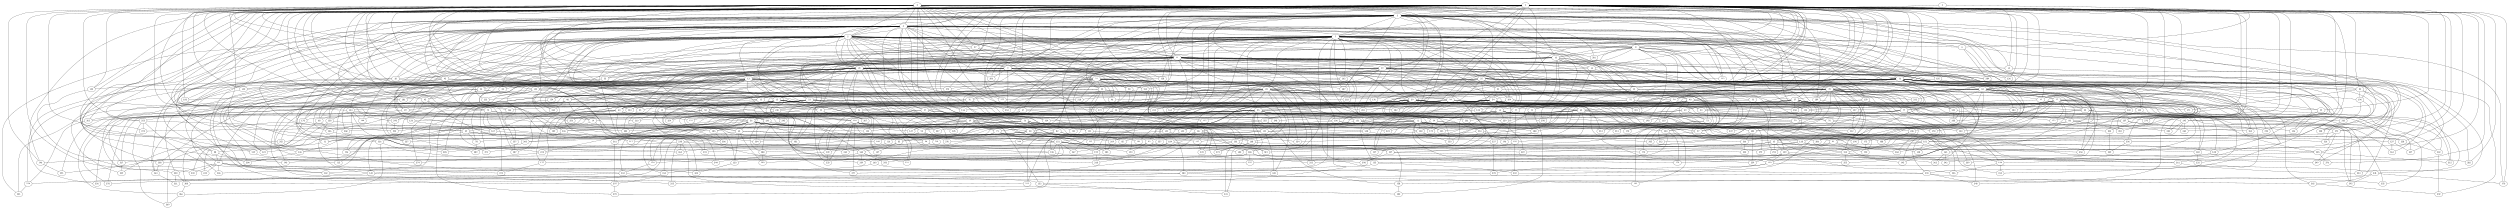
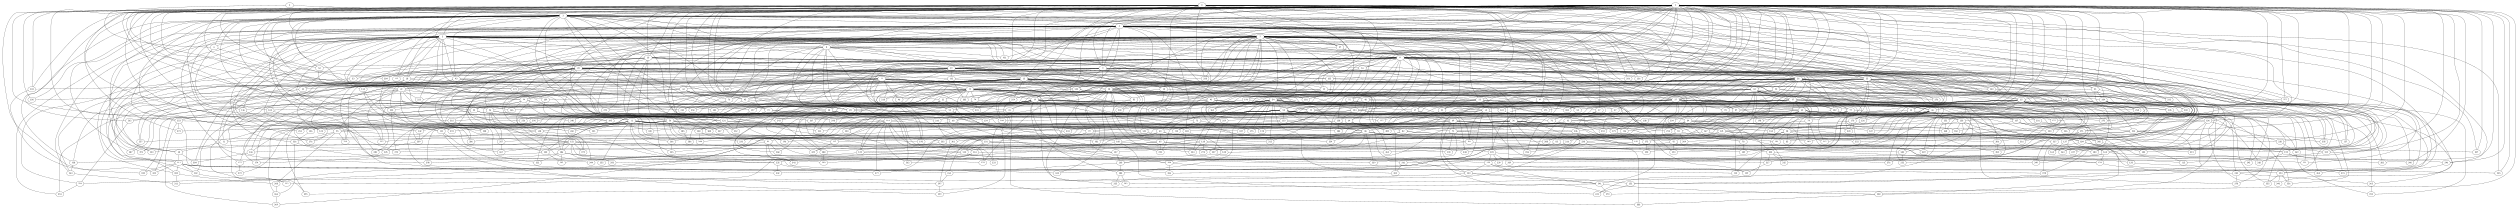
edge "105" -- "338": now "11" -- "338"
node "122": removed
edge "143" -- "341": added
